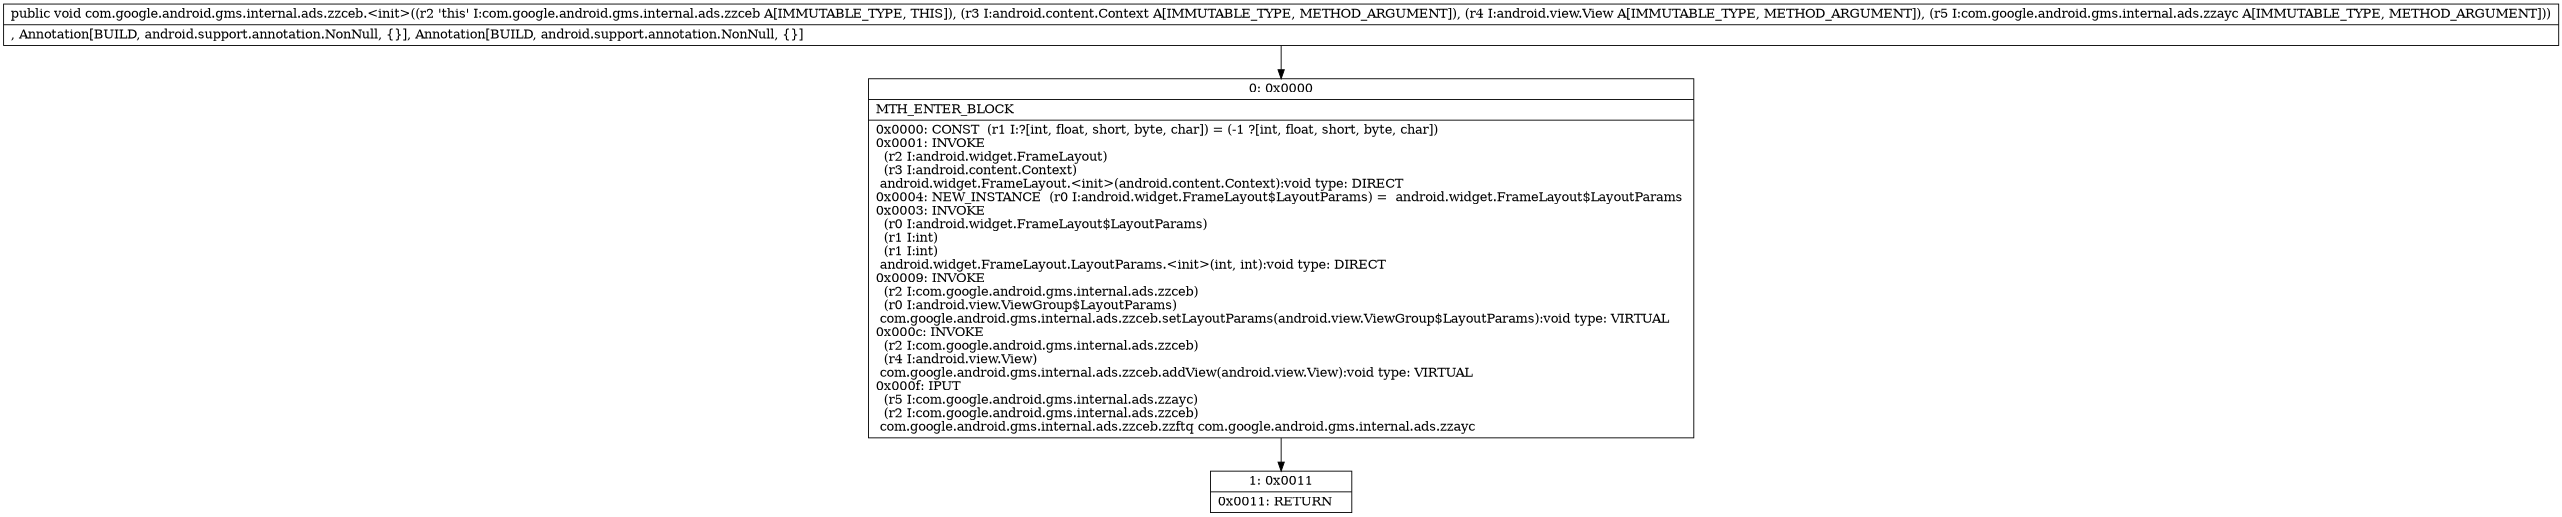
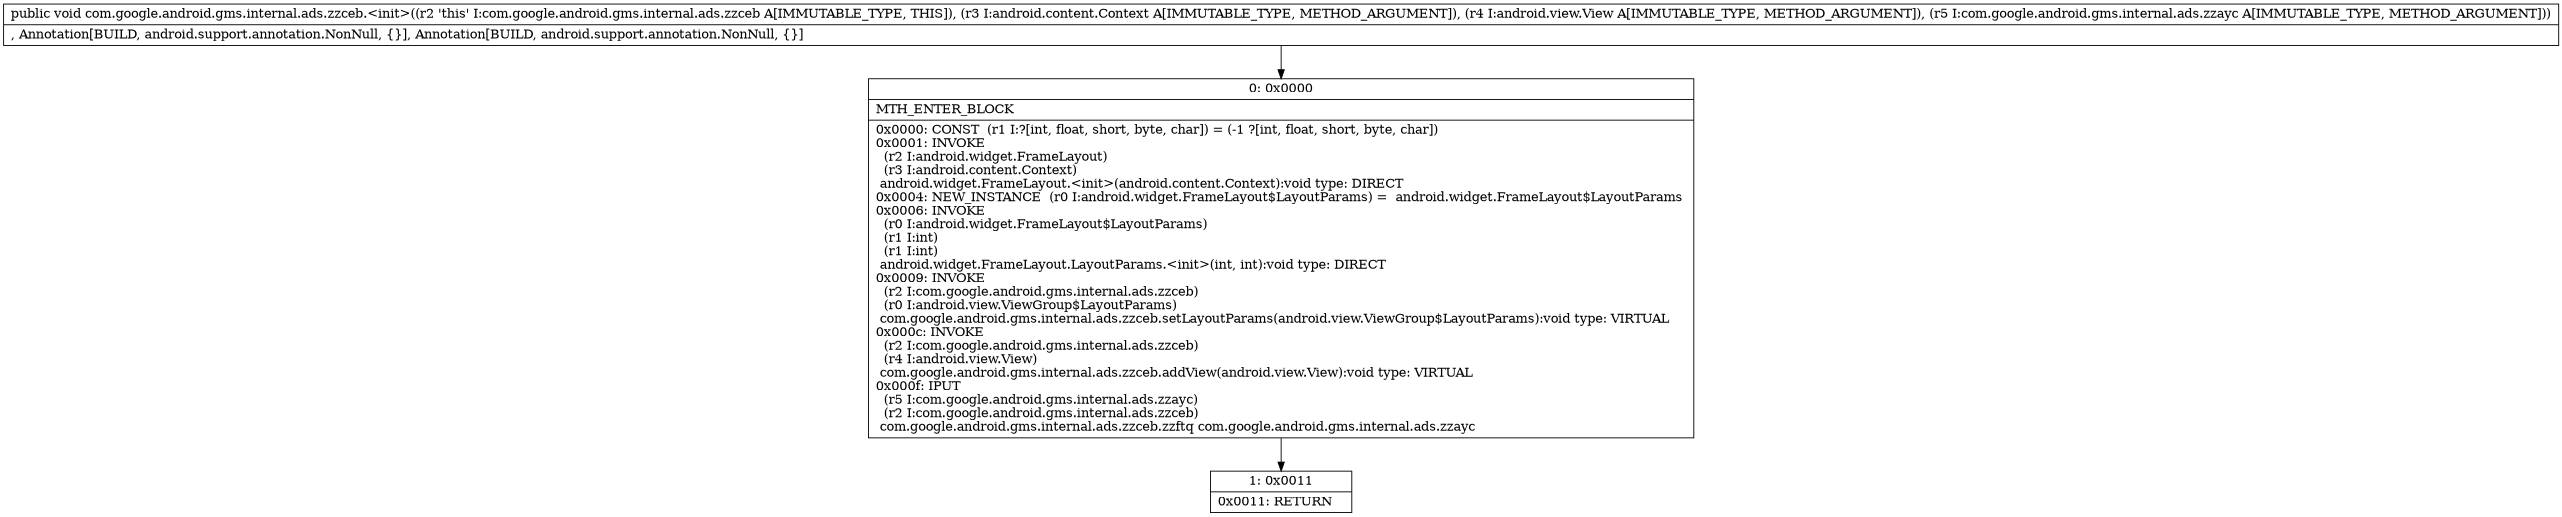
node "0: 0x0000": text "0x0003: INVOKE" -> "0x0006: INVOKE"
